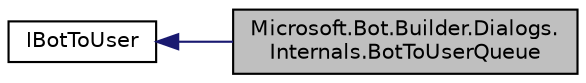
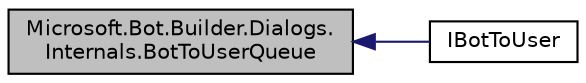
edge "Microsoft.Bot.Builder.Dialogs. Internals.BotToUserQueue" -> "IBotToUser": reversed
